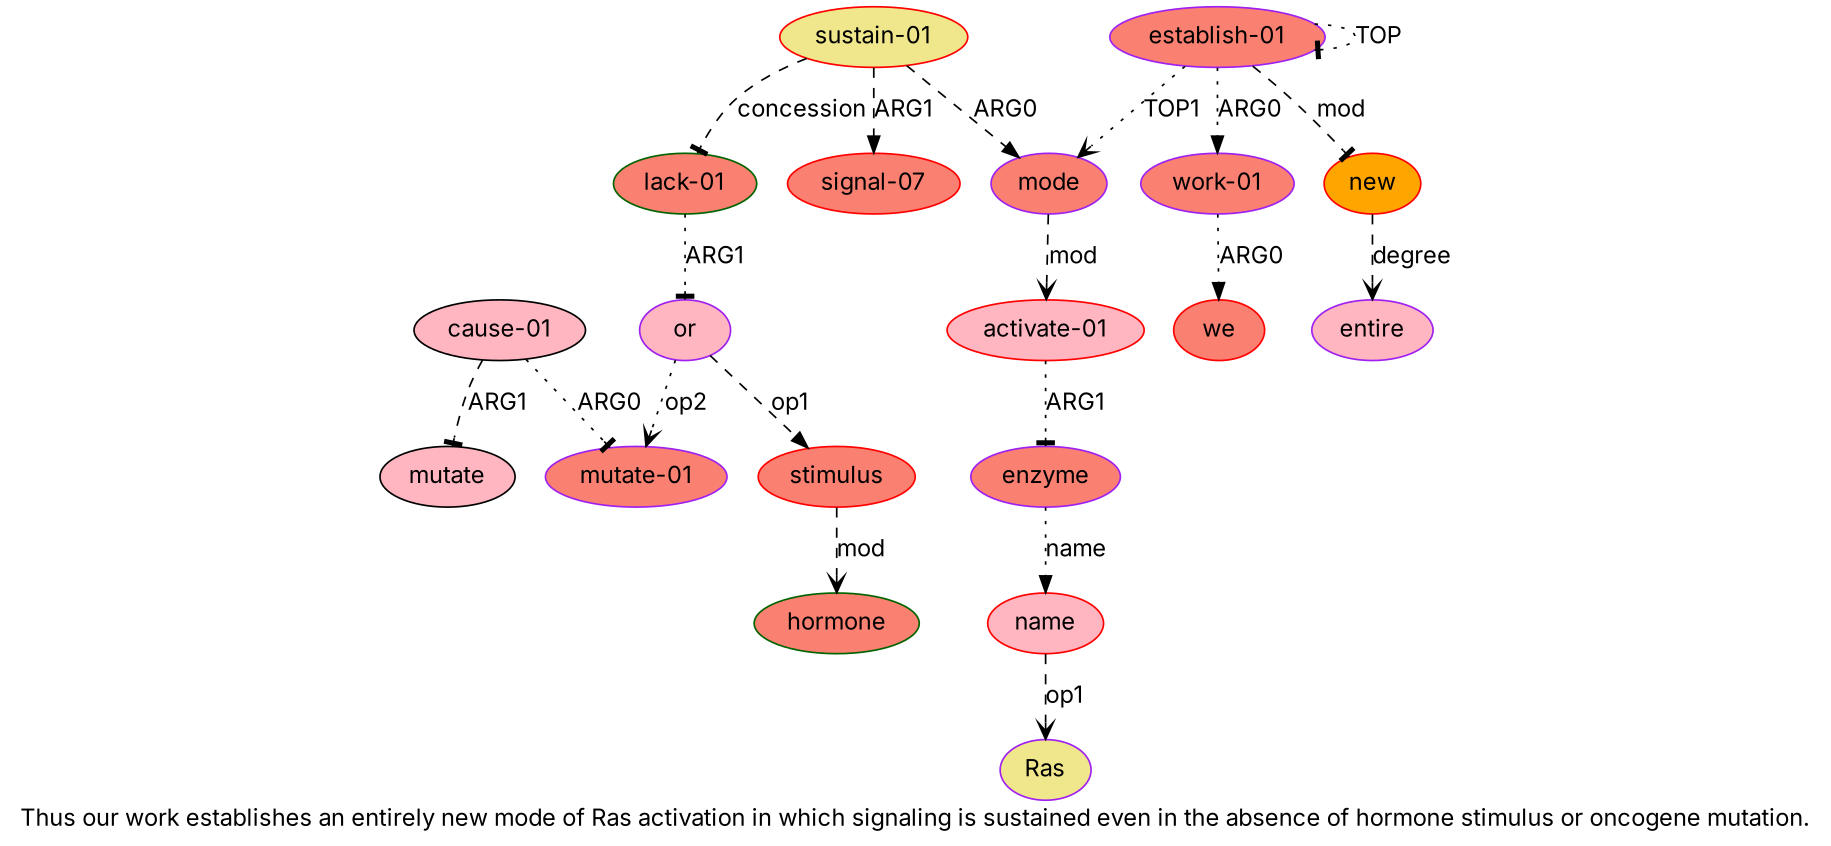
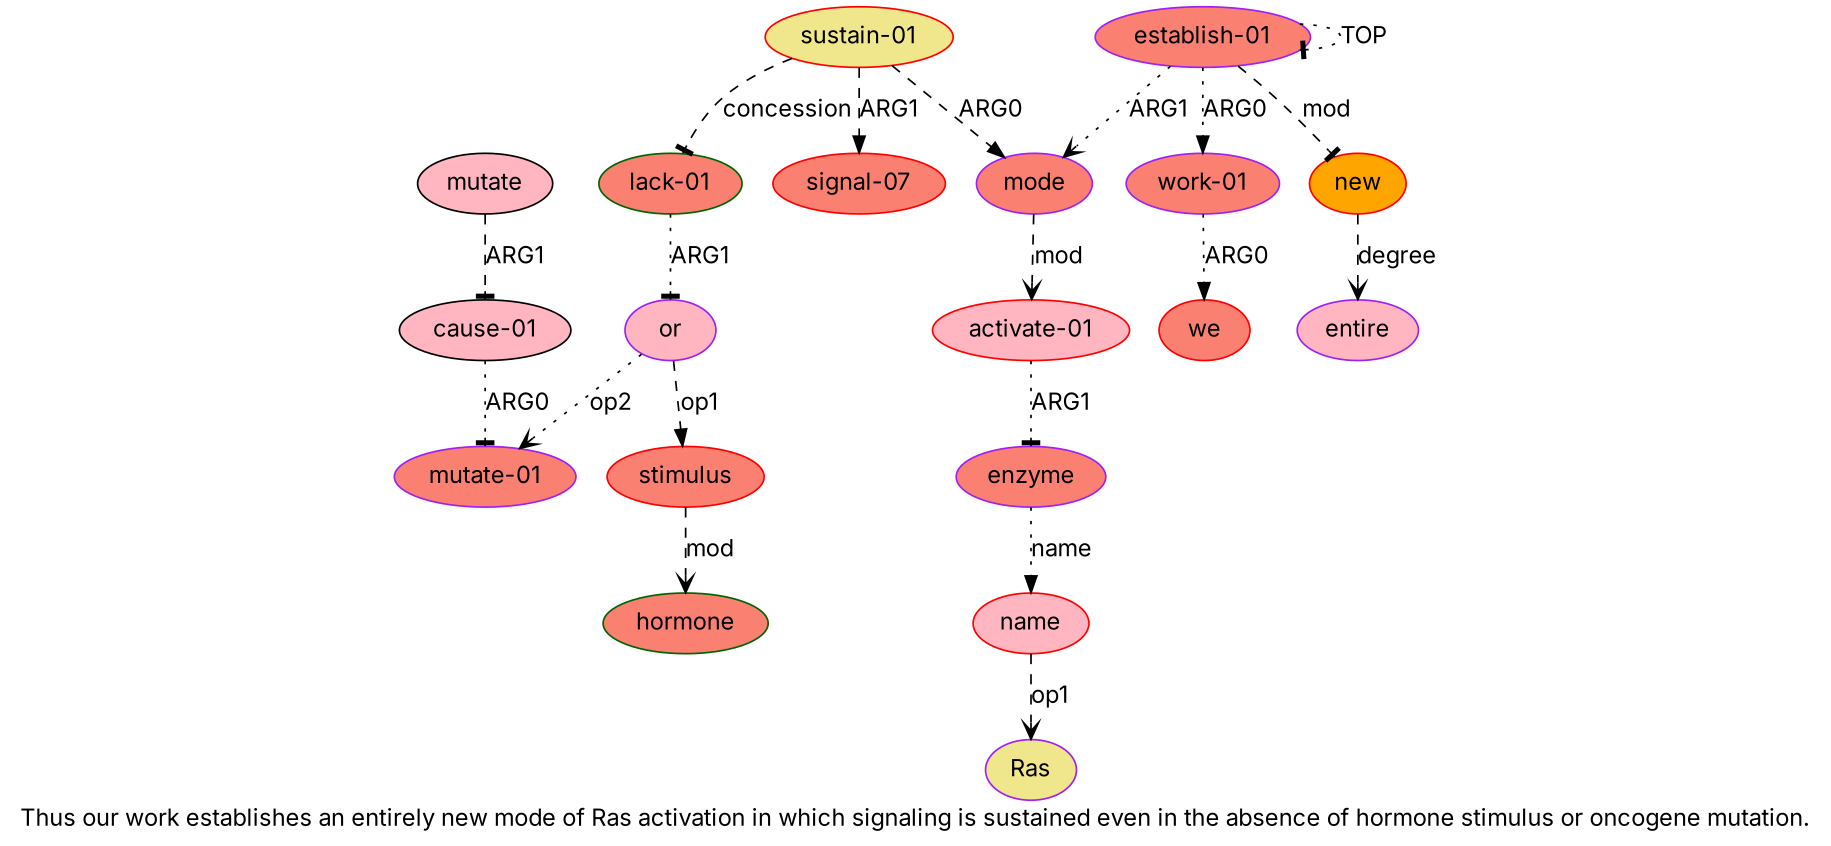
edge "establish-01" -> "mode": label "TOP1" -> "ARG1"
edge "cause-01" -> "mutate": reversed
